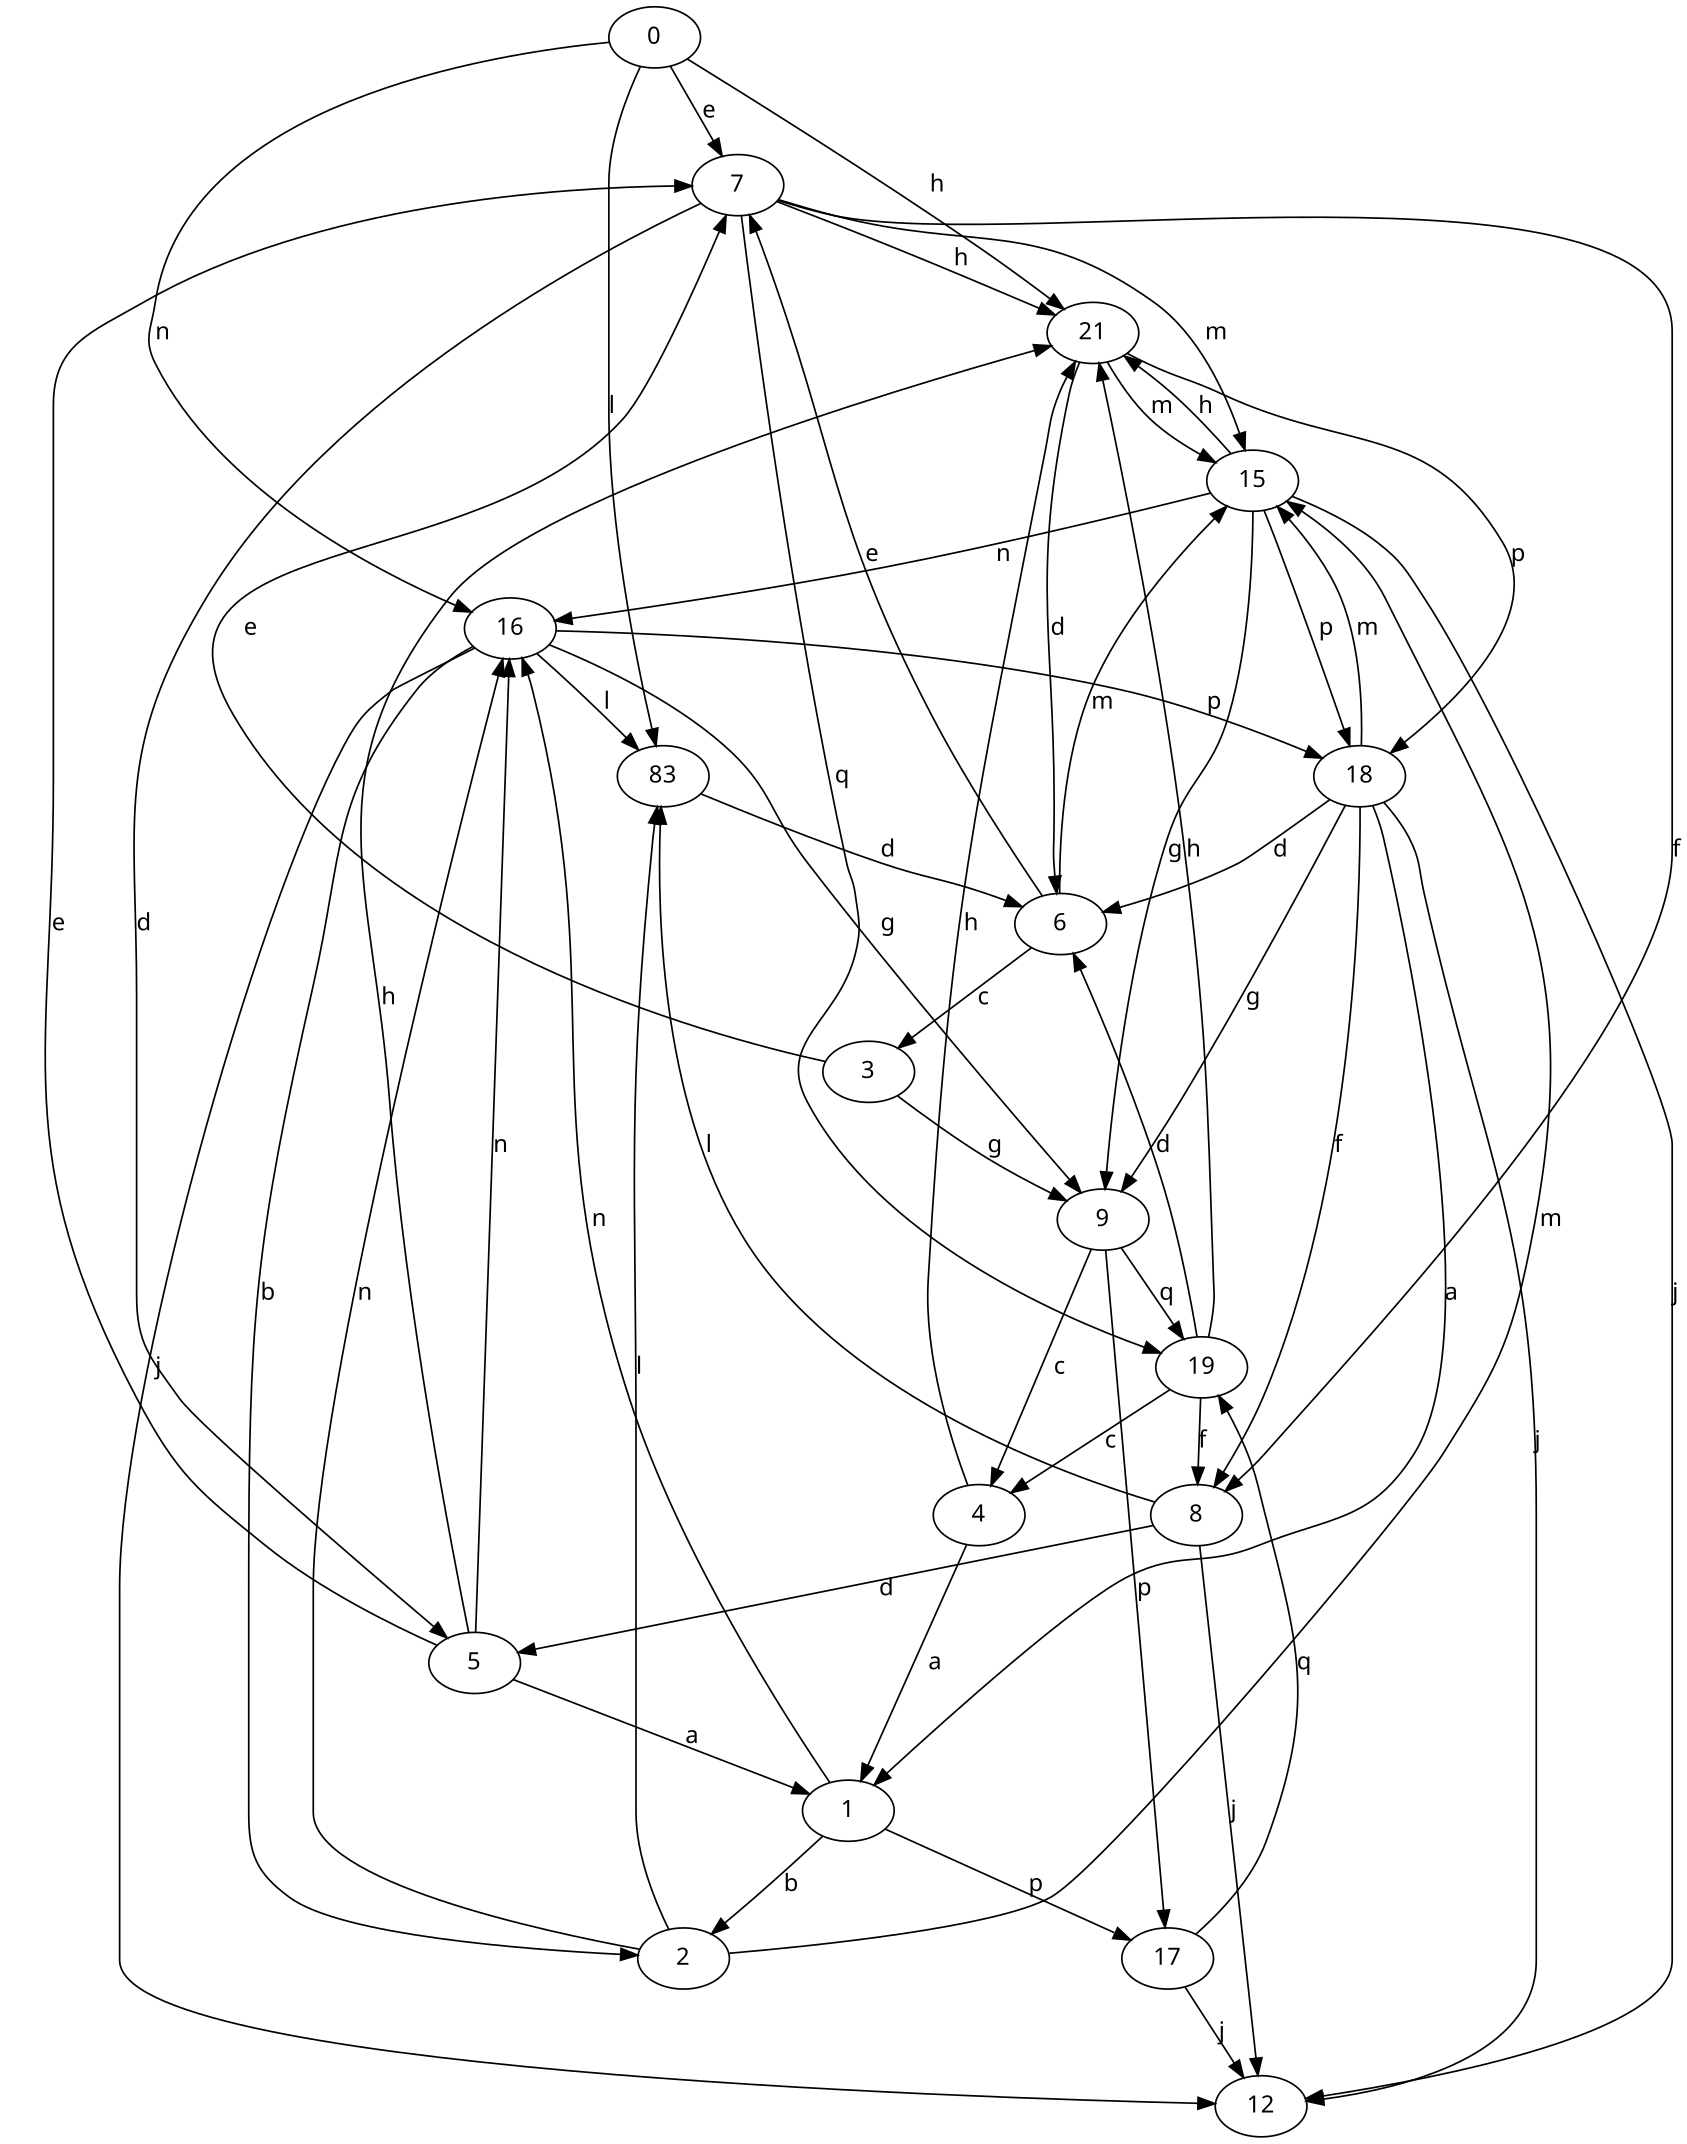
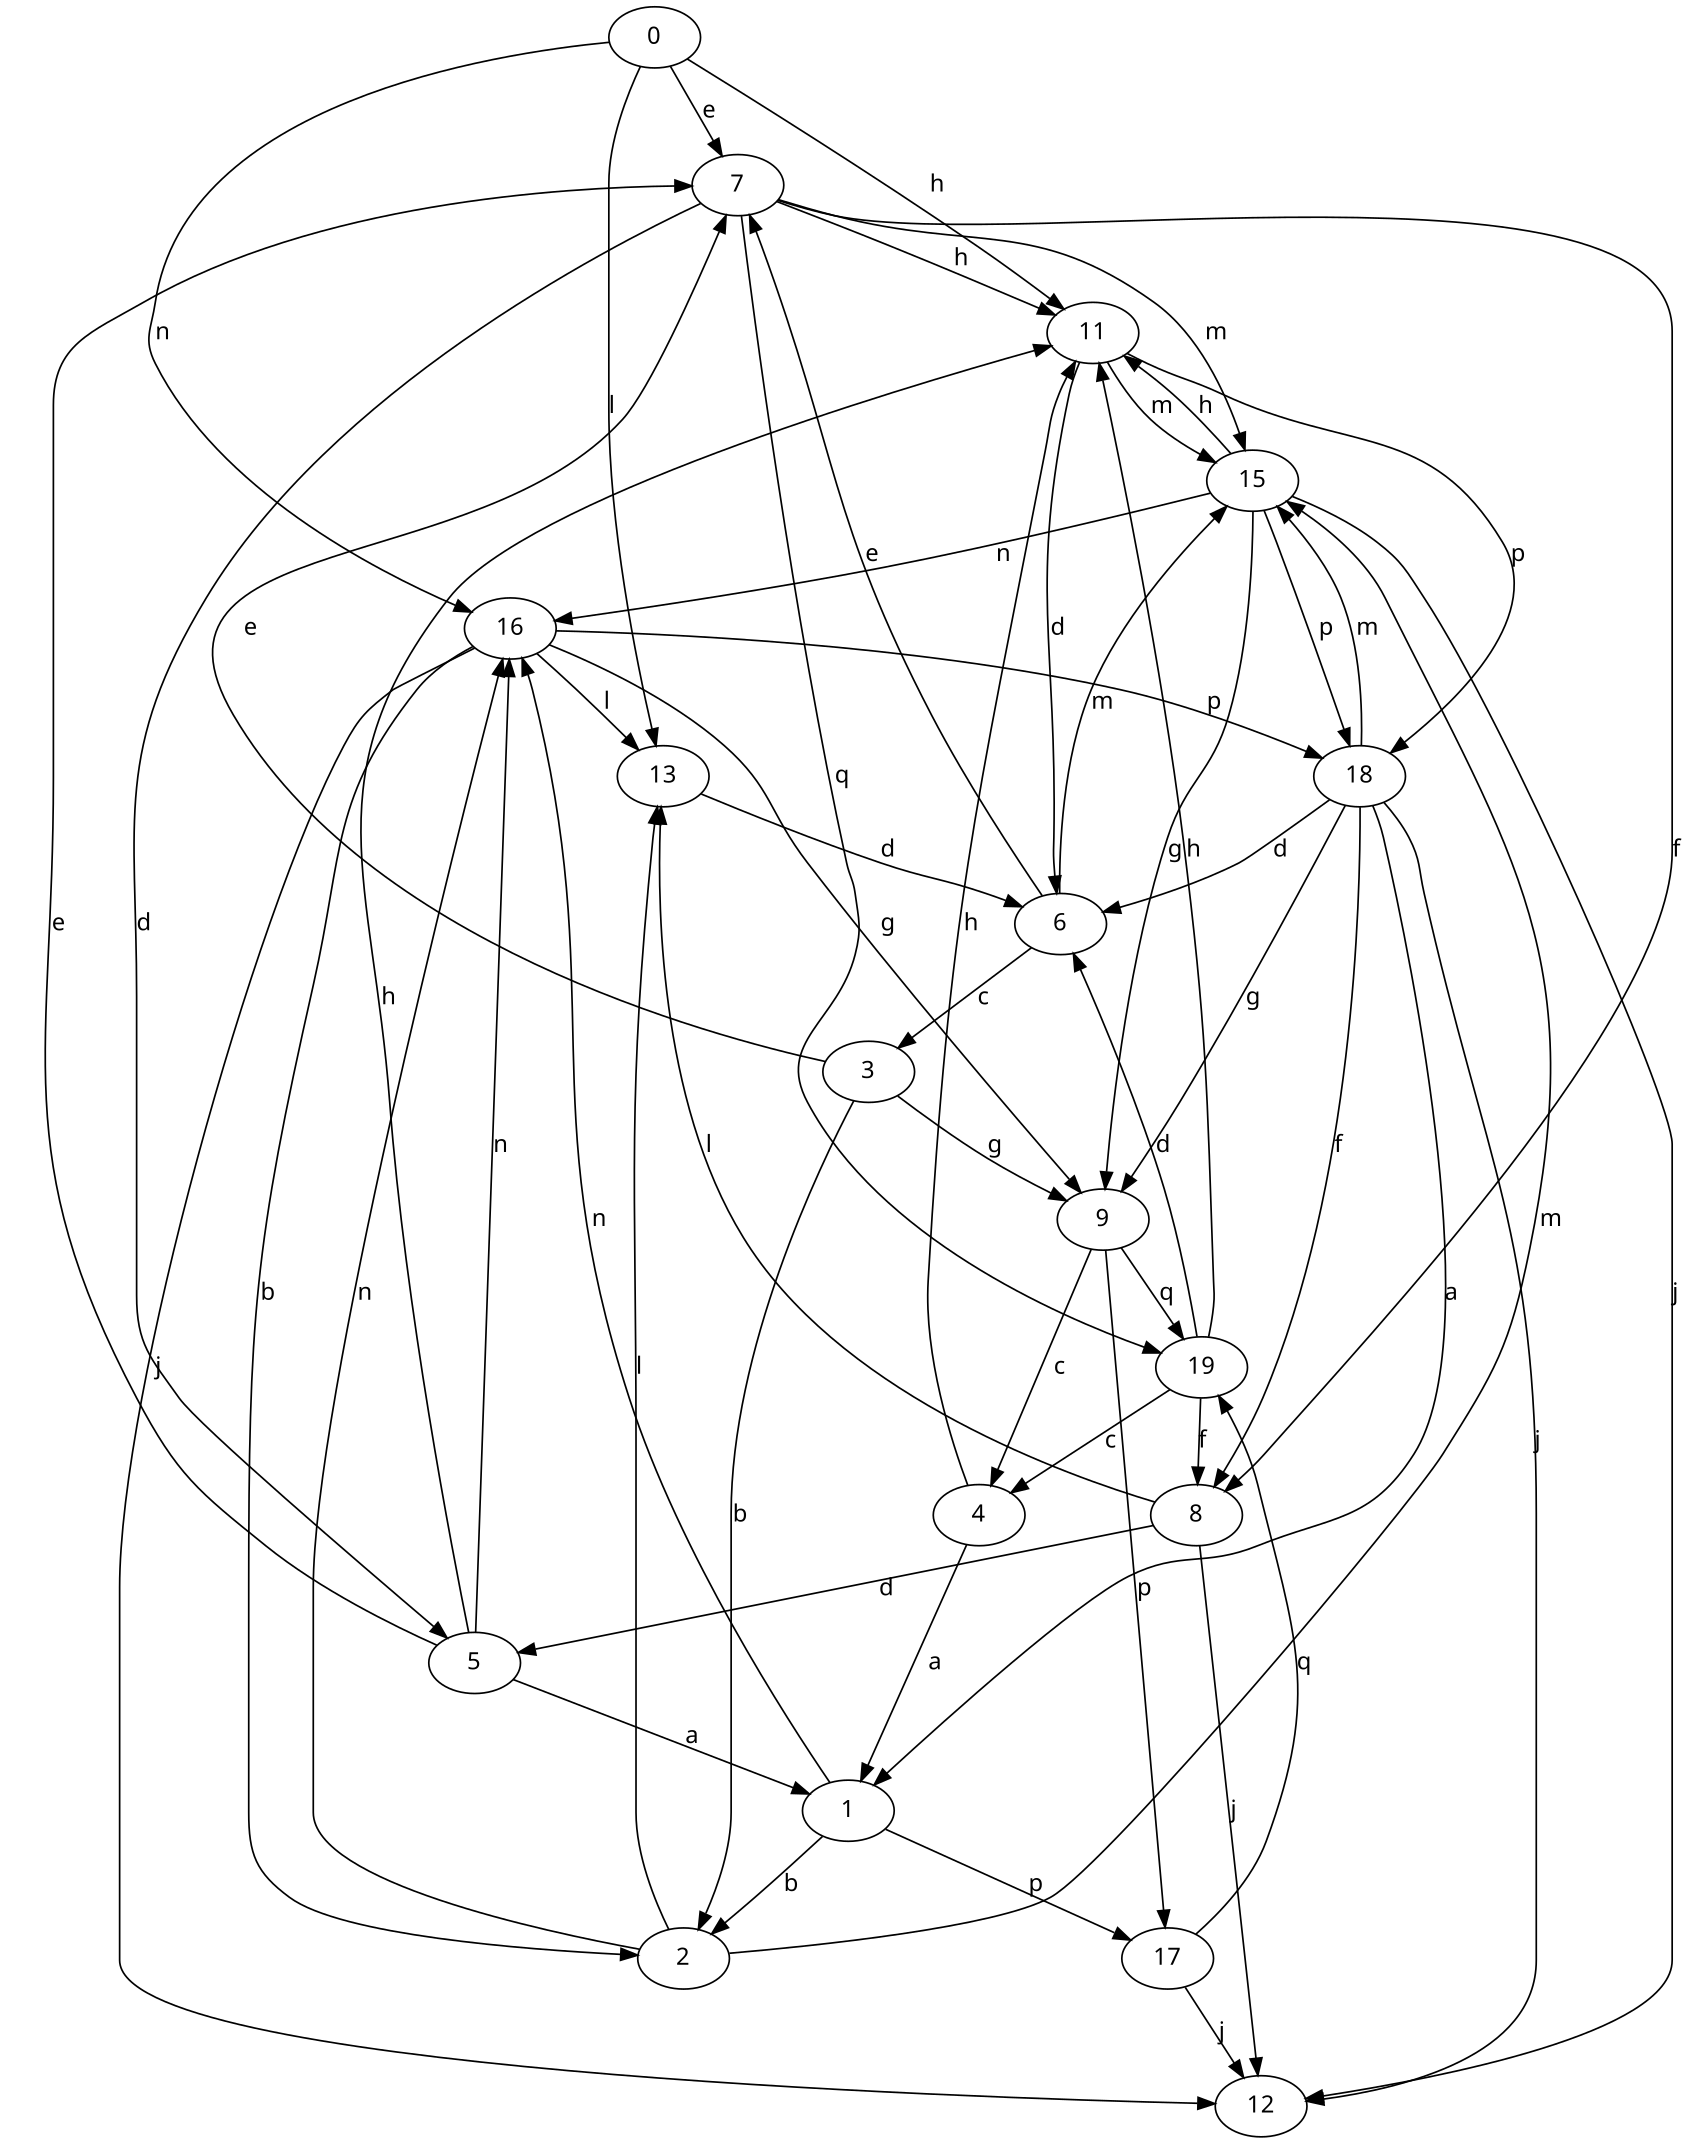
node "21": label "21" -> "11"
node "83": label "83" -> "13"
edge "3" -> "2": added, label "b"
